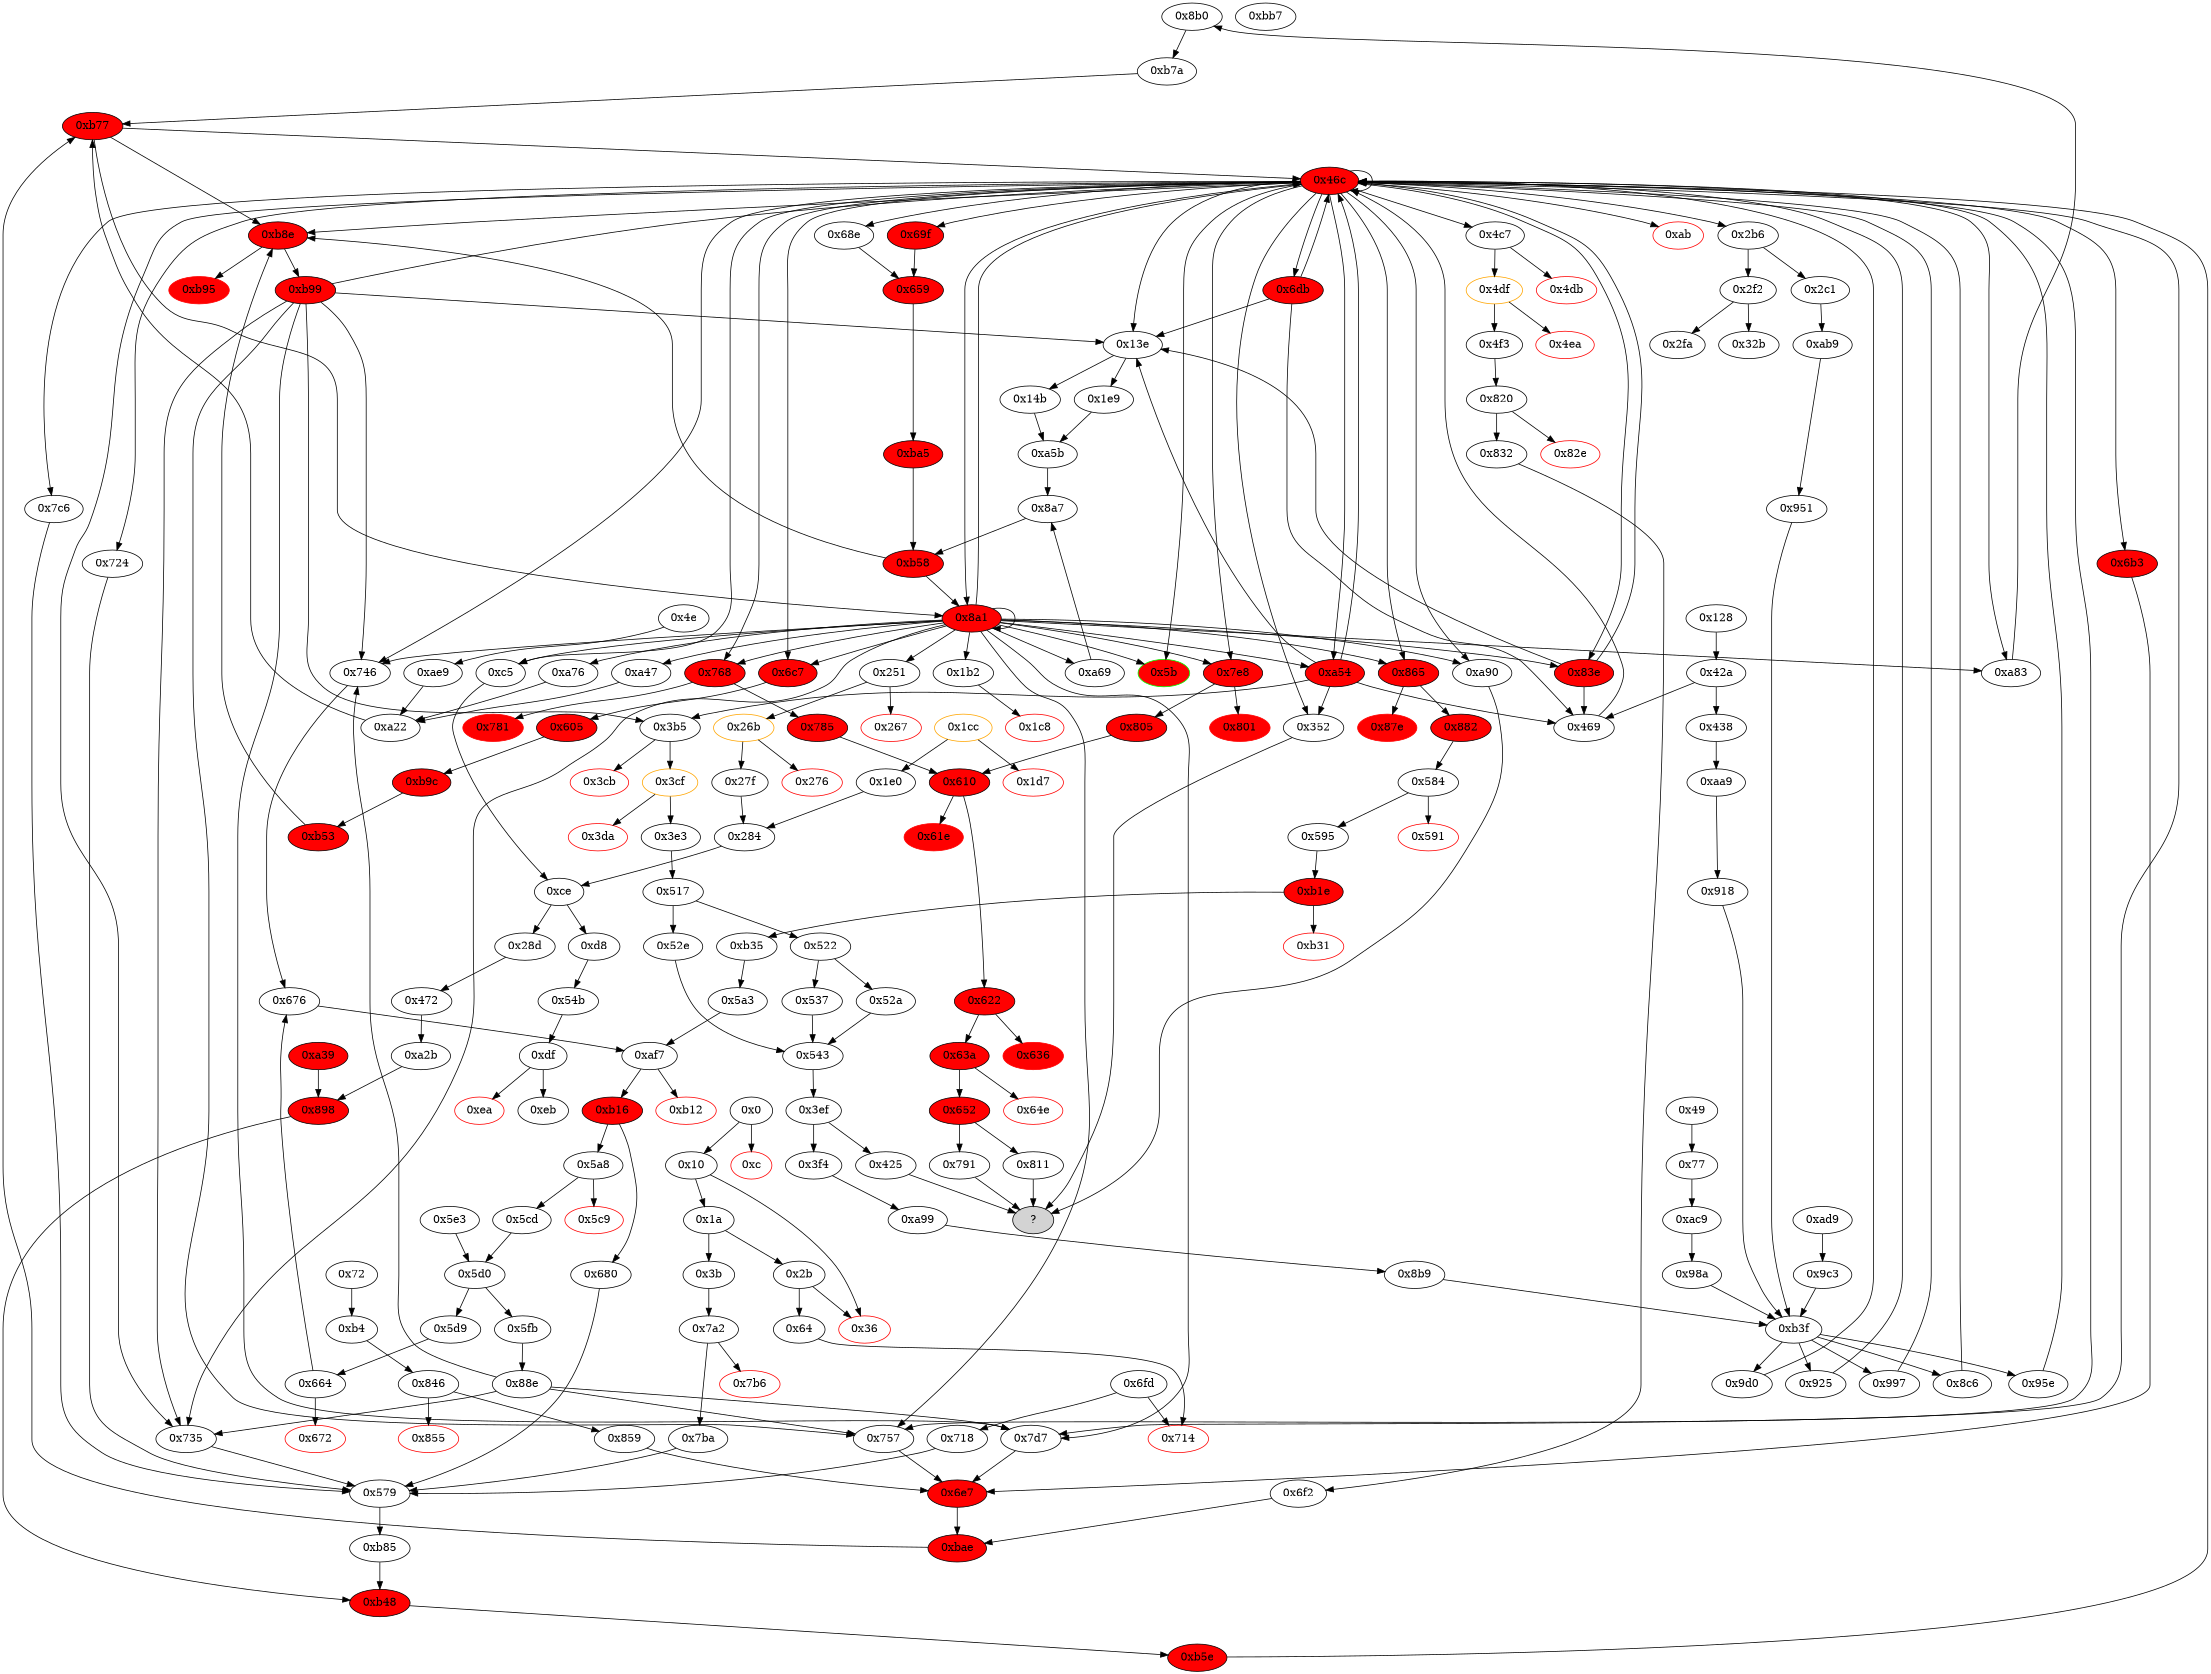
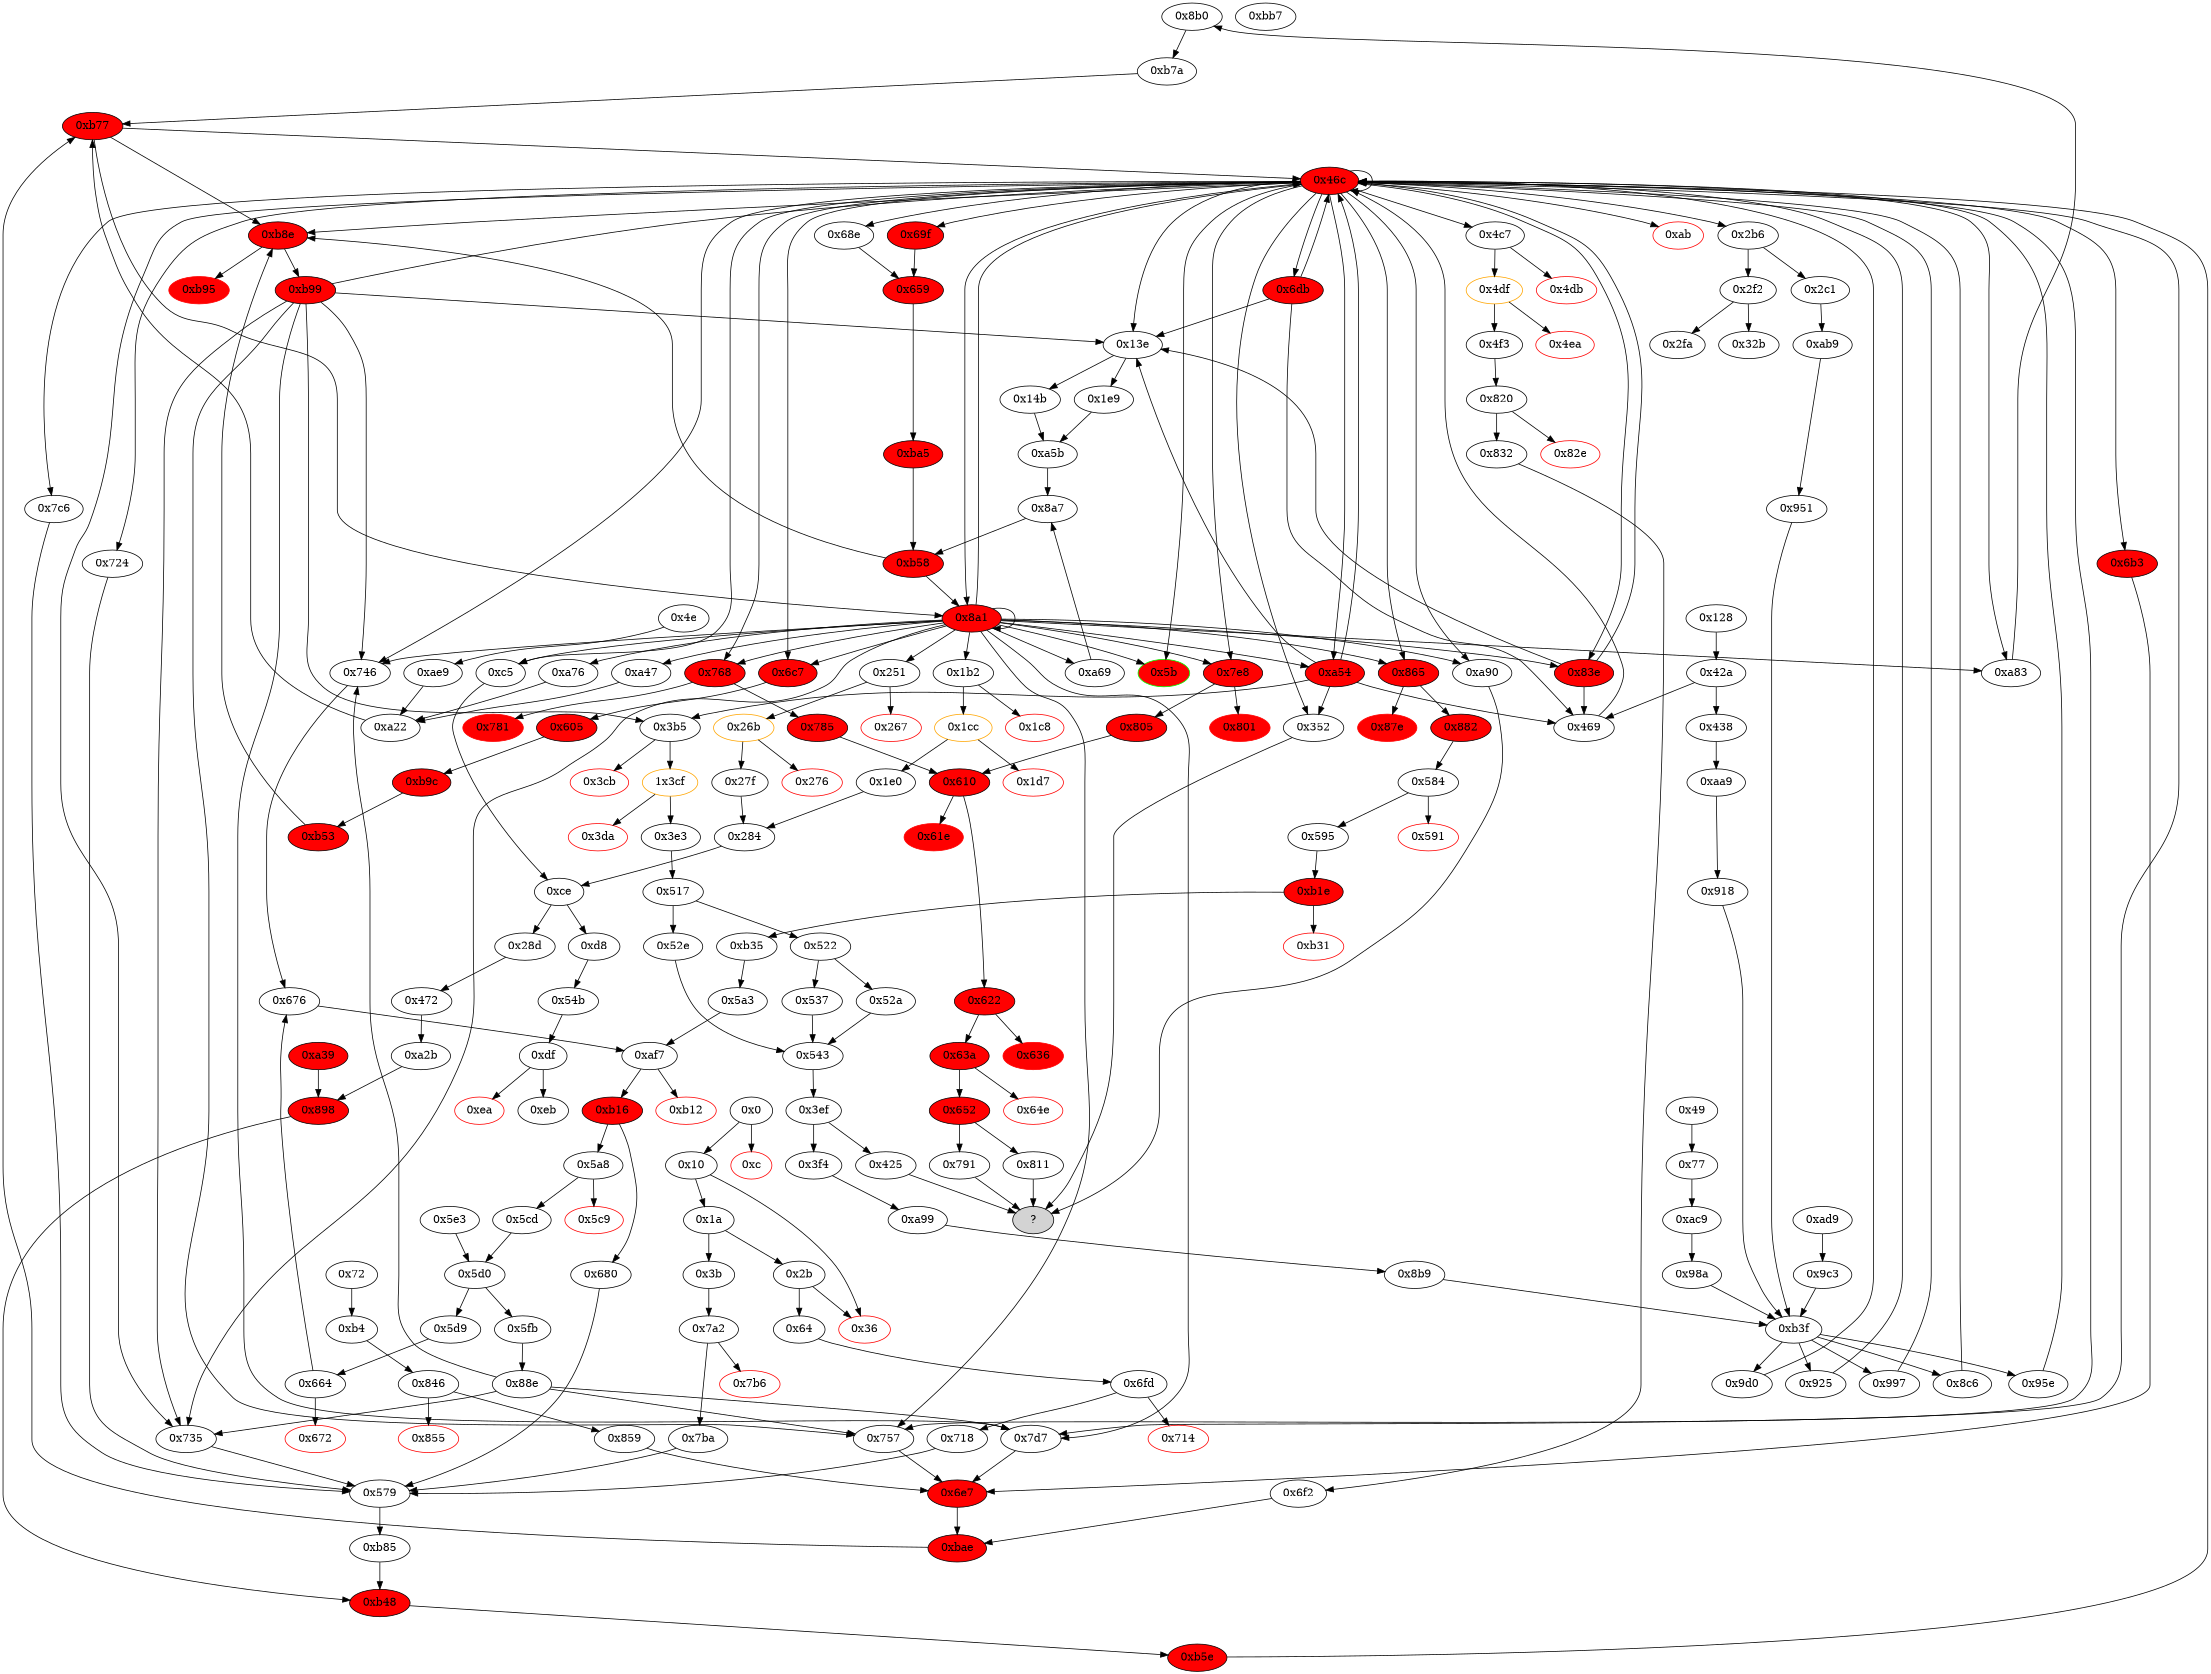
edge "0x1b2" -> "0x1cc": added
node "0x3cf": label "0x3cf" -> "1x3cf"
edge "0x64" -> "0x714": now "0x64" -> "0x6fd"
